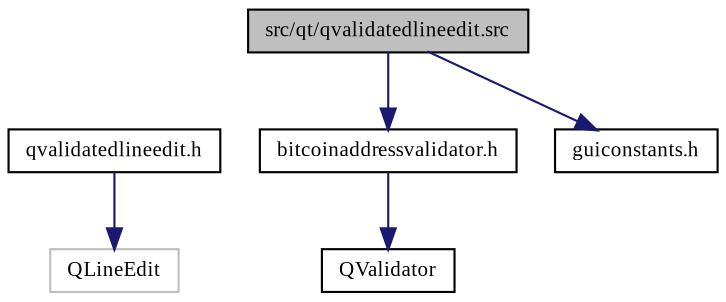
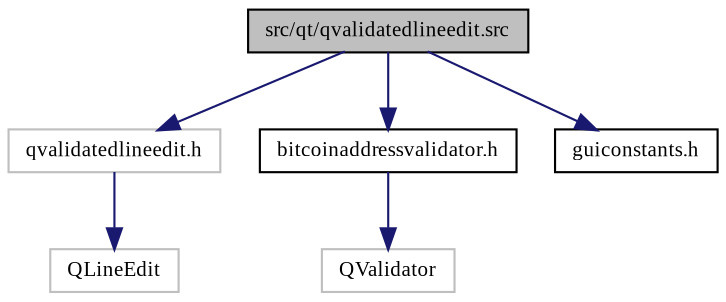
edge "src/qt/qvalidatedlineedit.src" -> "qvalidatedlineedit.h": added
node "qvalidatedlineedit.h": color black -> grey75
node "QValidator": color black -> grey75
